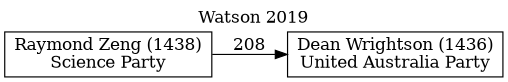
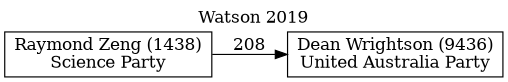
node "Dean Wrightson (1436) United Australia Party": label "Dean Wrightson (1436) United Australia Party" -> "Dean Wrightson (9436) United Australia Party"
